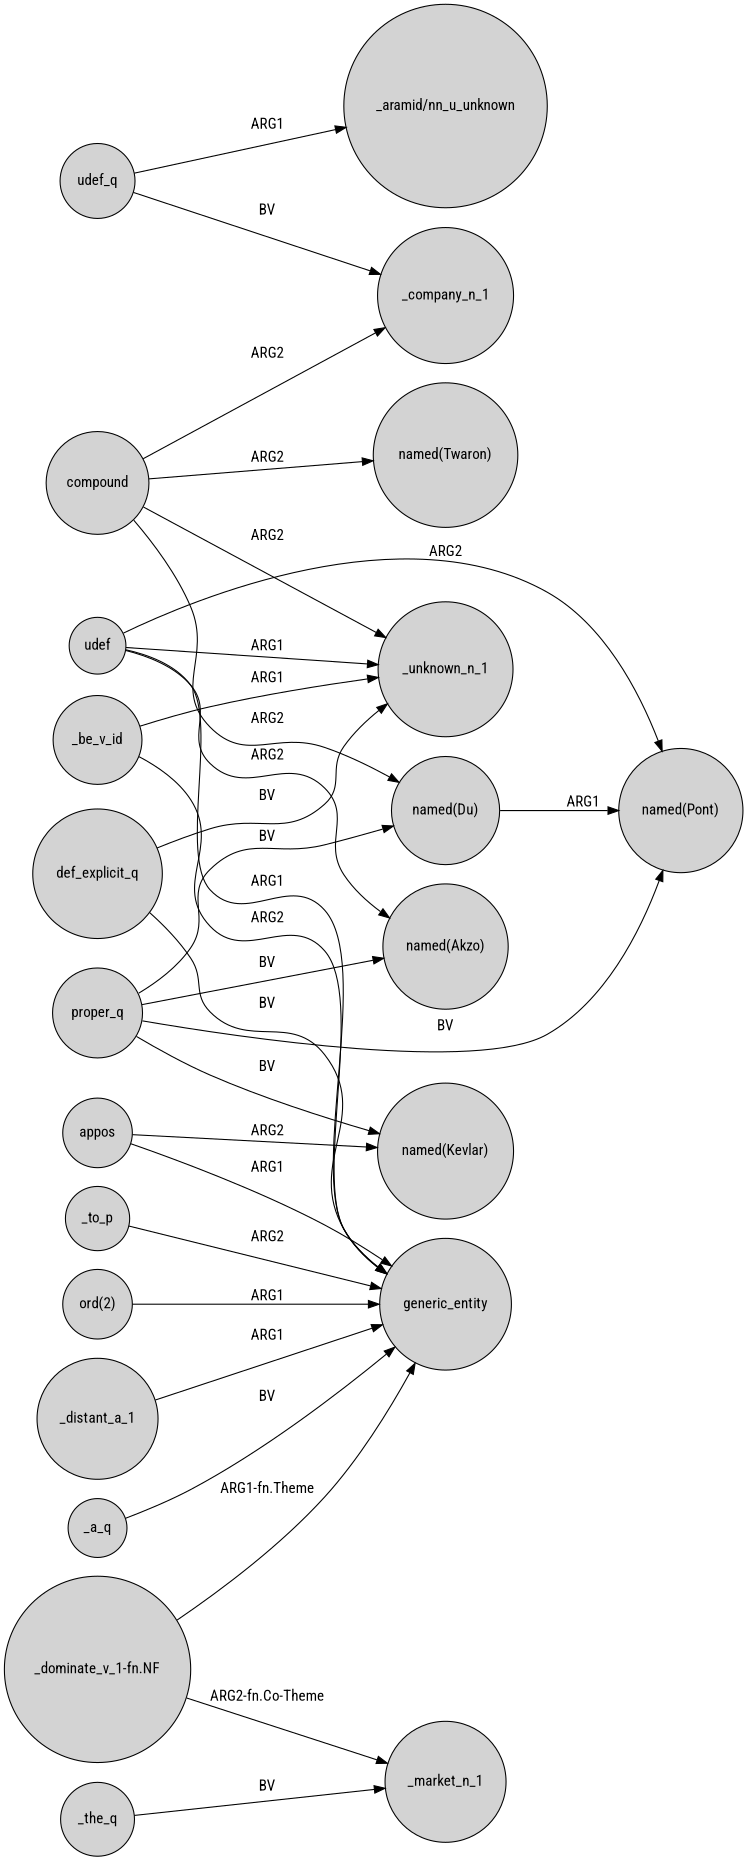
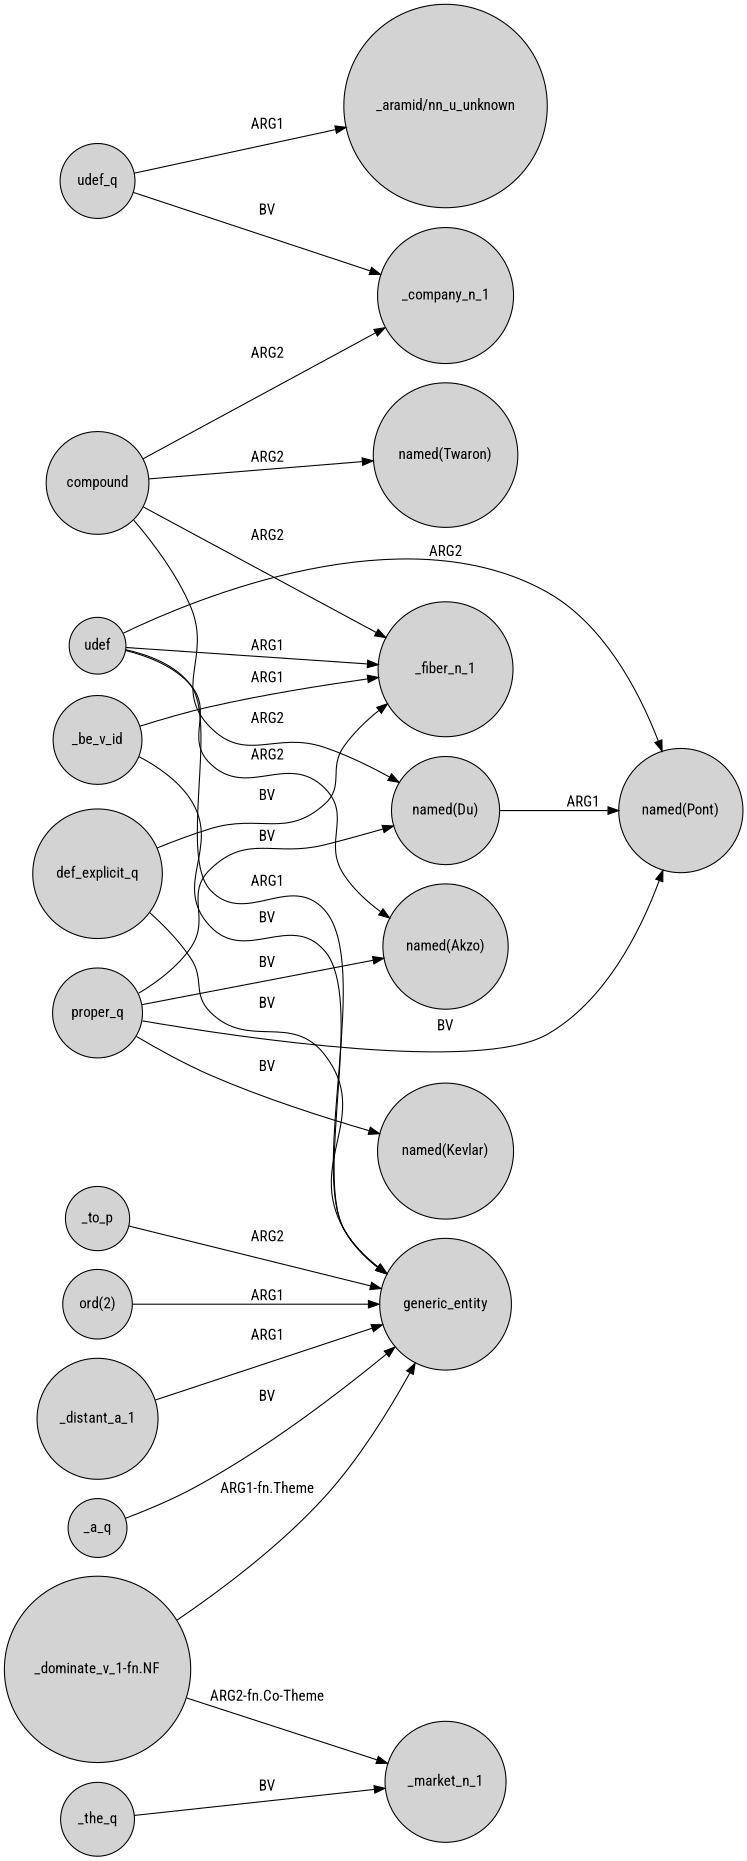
node "_unknown_n_1": label "_unknown_n_1" -> "_fiber_n_1"
edge "_be_v_id" -> "generic_entity": label "ARG2" -> "BV"
node "appos": removed
